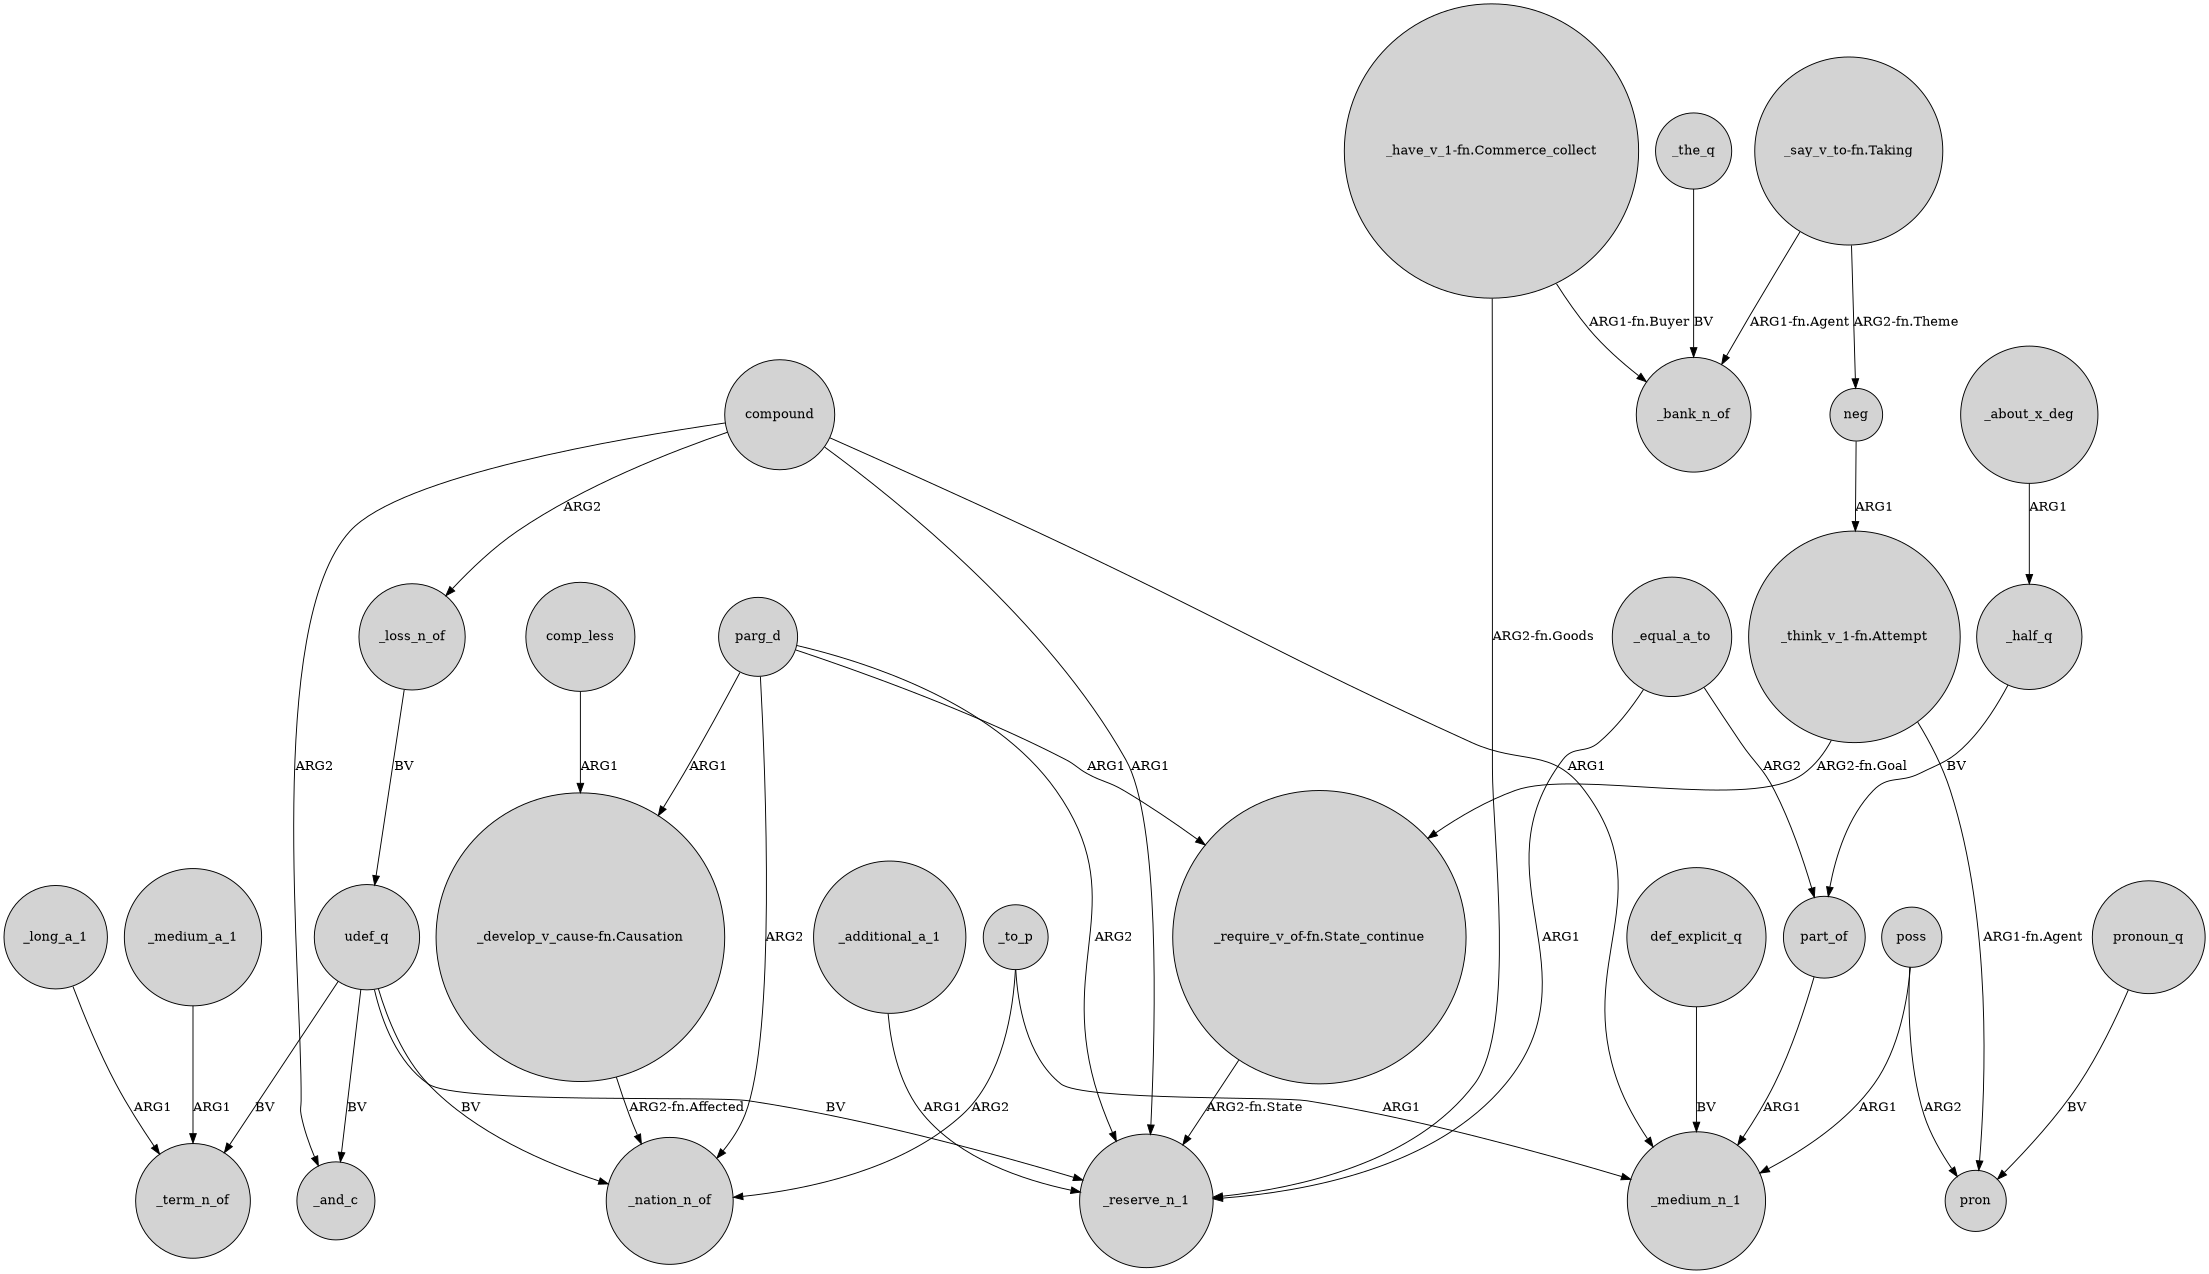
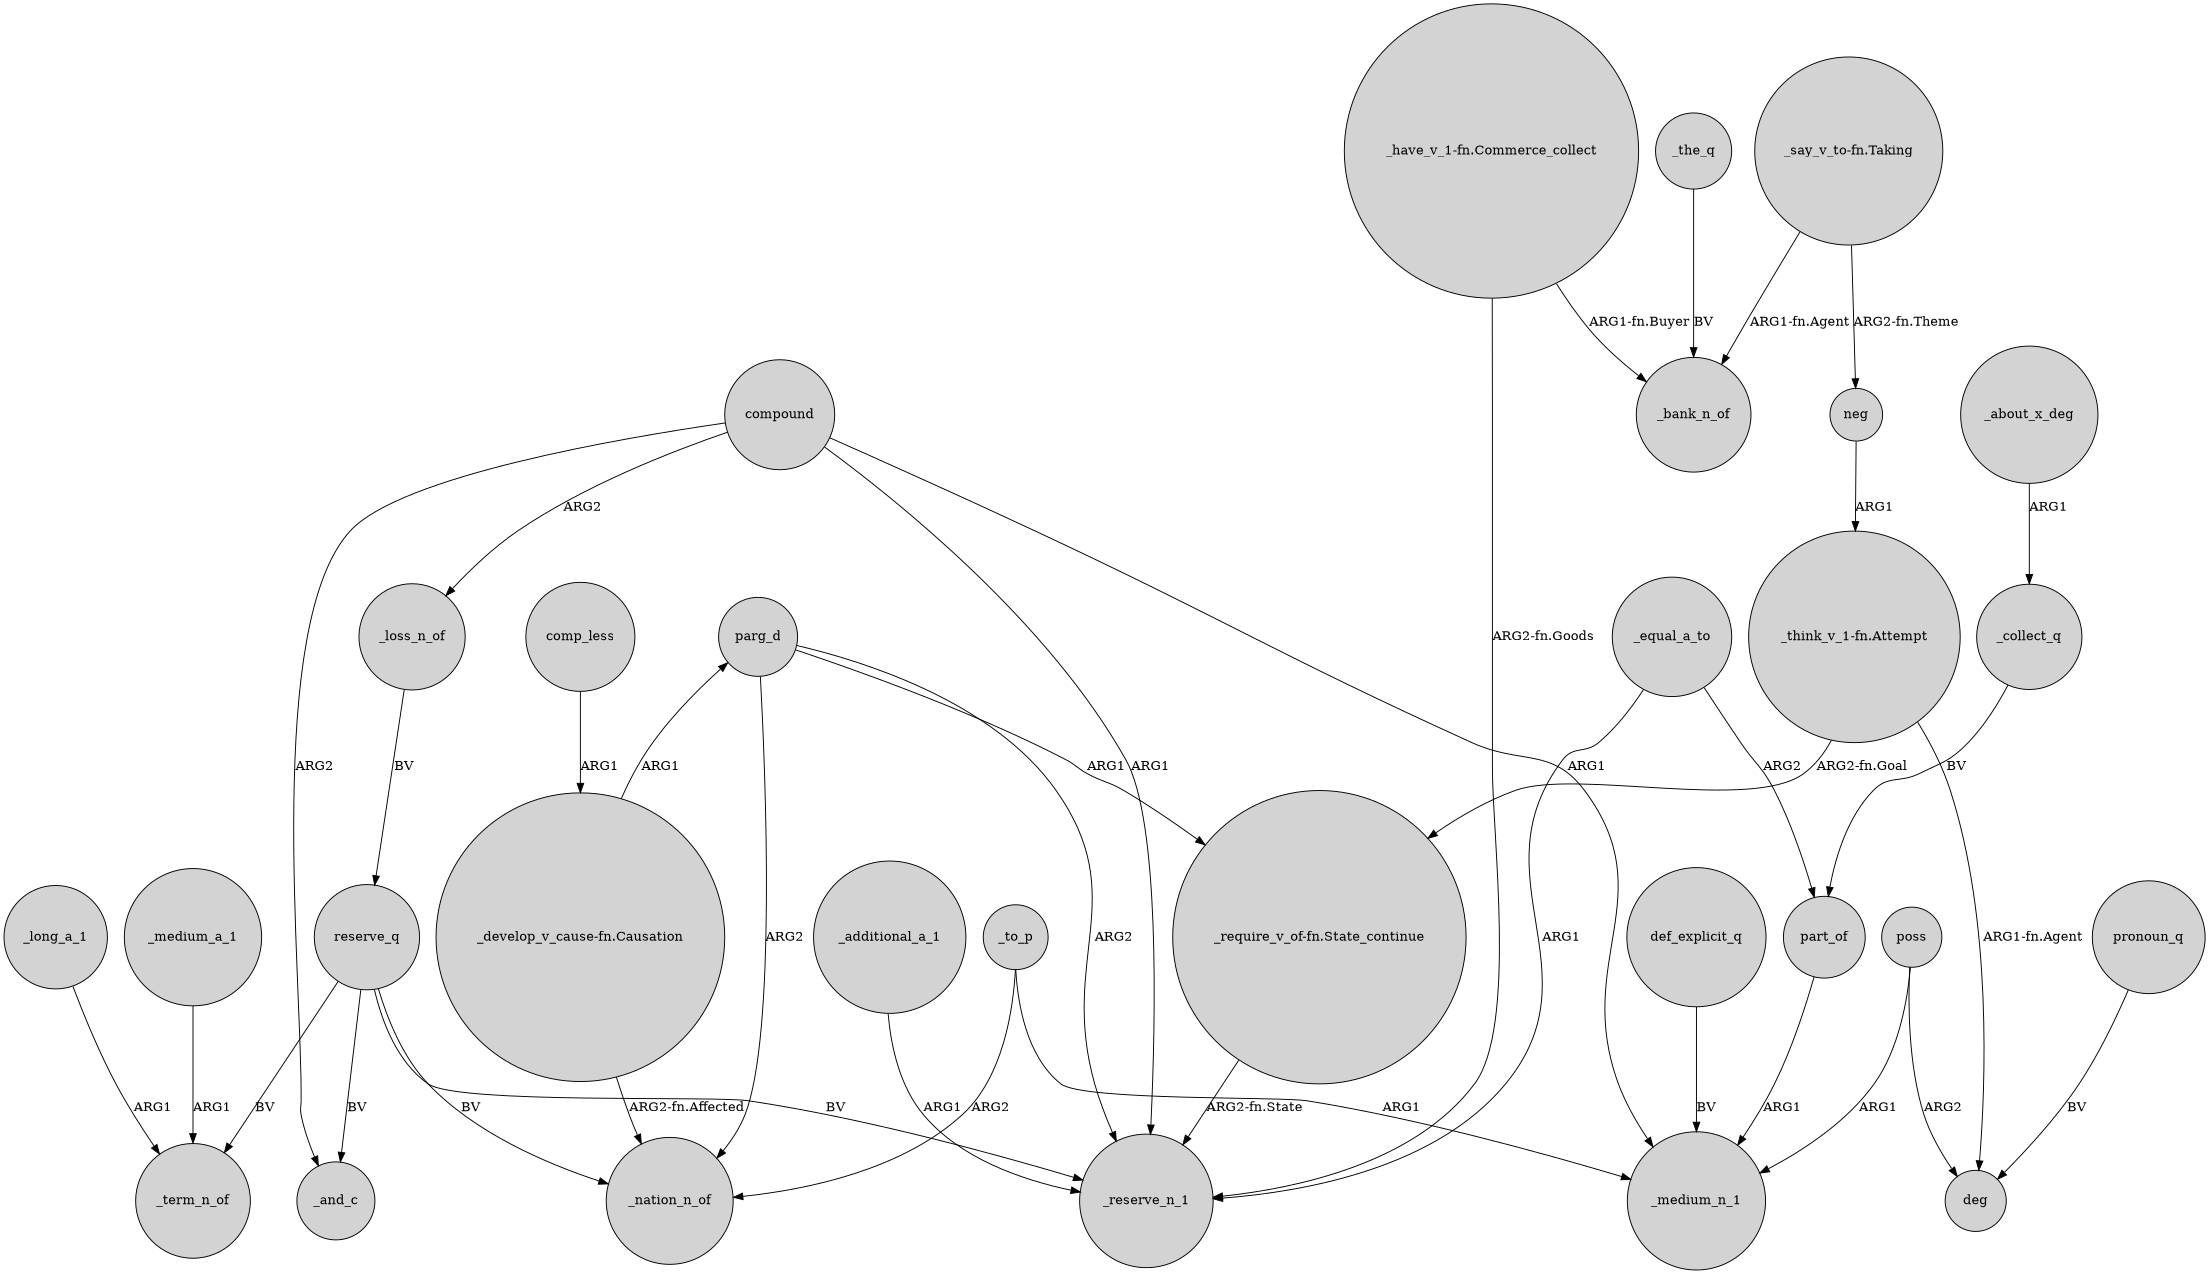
node "_half_q": label "_half_q" -> "_collect_q"
edge "parg_d" -> "_develop_v_cause-fn.Causation": reversed
node "udef_q": label "udef_q" -> "reserve_q"
node "pron": label "pron" -> "deg"
